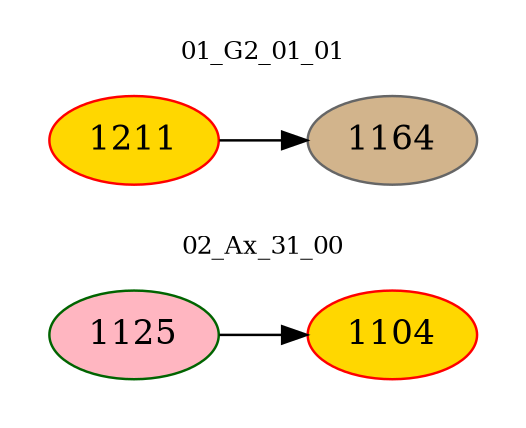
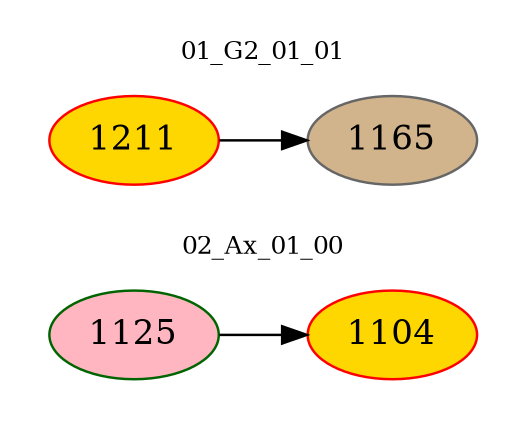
node "1164": label "1164" -> "1165"
cluster "02_Ax_31_00": label "02_Ax_31_00" -> "02_Ax_01_00"
